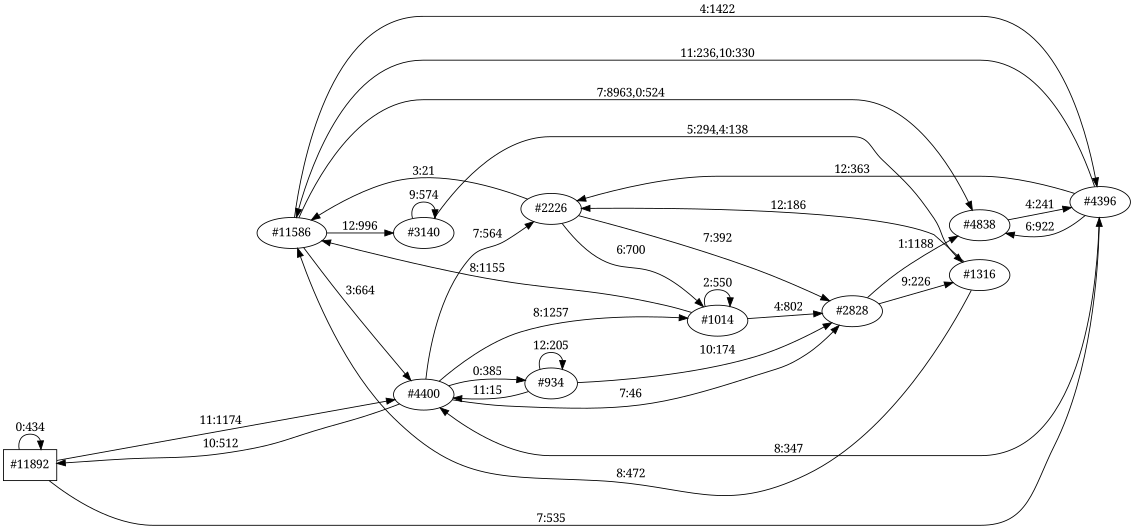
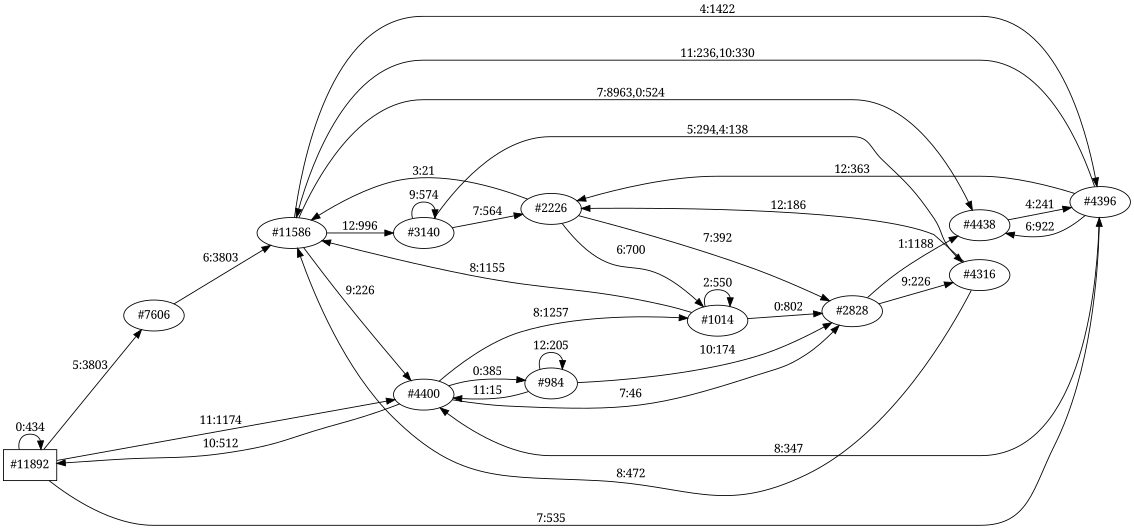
node "#4838": label "#4838" -> "#4438"
node "#1316": label "#1316" -> "#4316"
edge "#4400" -> "#2226": now "#3140" -> "#2226"
edge "#11586" -> "#4400": label "3:664" -> "9:226"
edge "#1014" -> "#2828": label "4:802" -> "0:802"
node "#7606": added
node "#934": label "#934" -> "#984"
